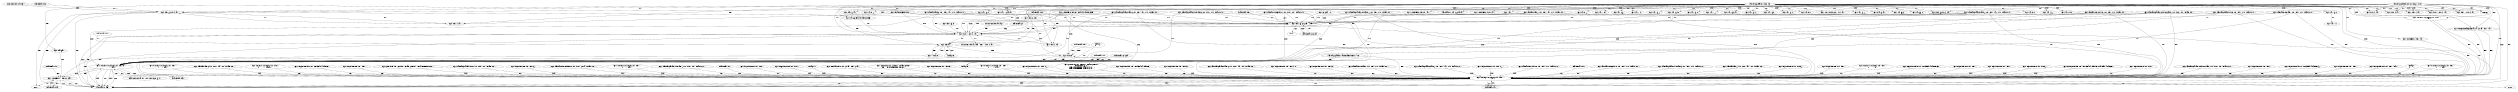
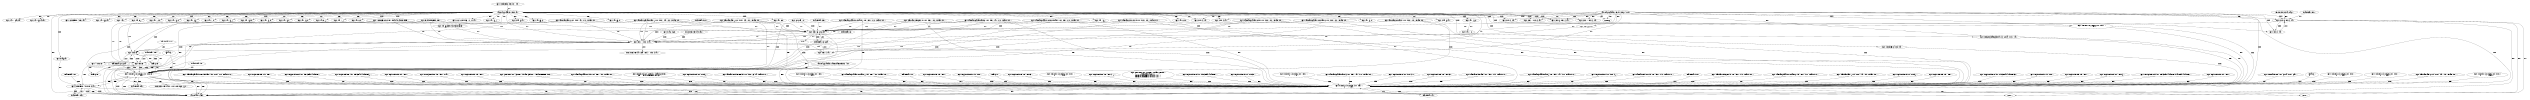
edge "(MethodParameterIn,u_int len)" -> "(Call,ND_TCHECK2(tptr[0], len))": reversed
node "(MethodReturn,len -= alenlen)": label "(MethodReturn,len -= alenlen)" -> "(Call,len -= alenlen)"
node "(Call,tptr += 3)": label "(Call,tptr += 3)" -> "(Call,break += 3)"
